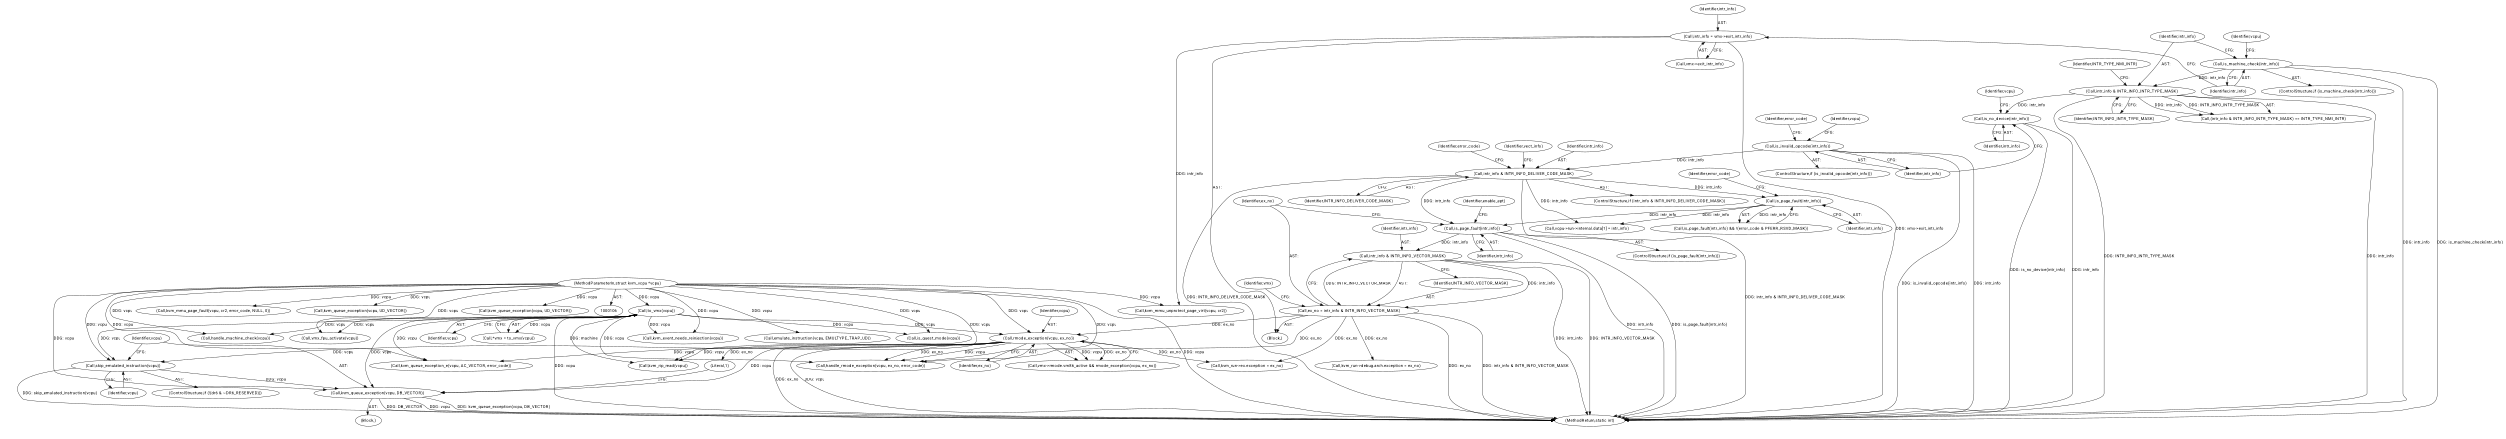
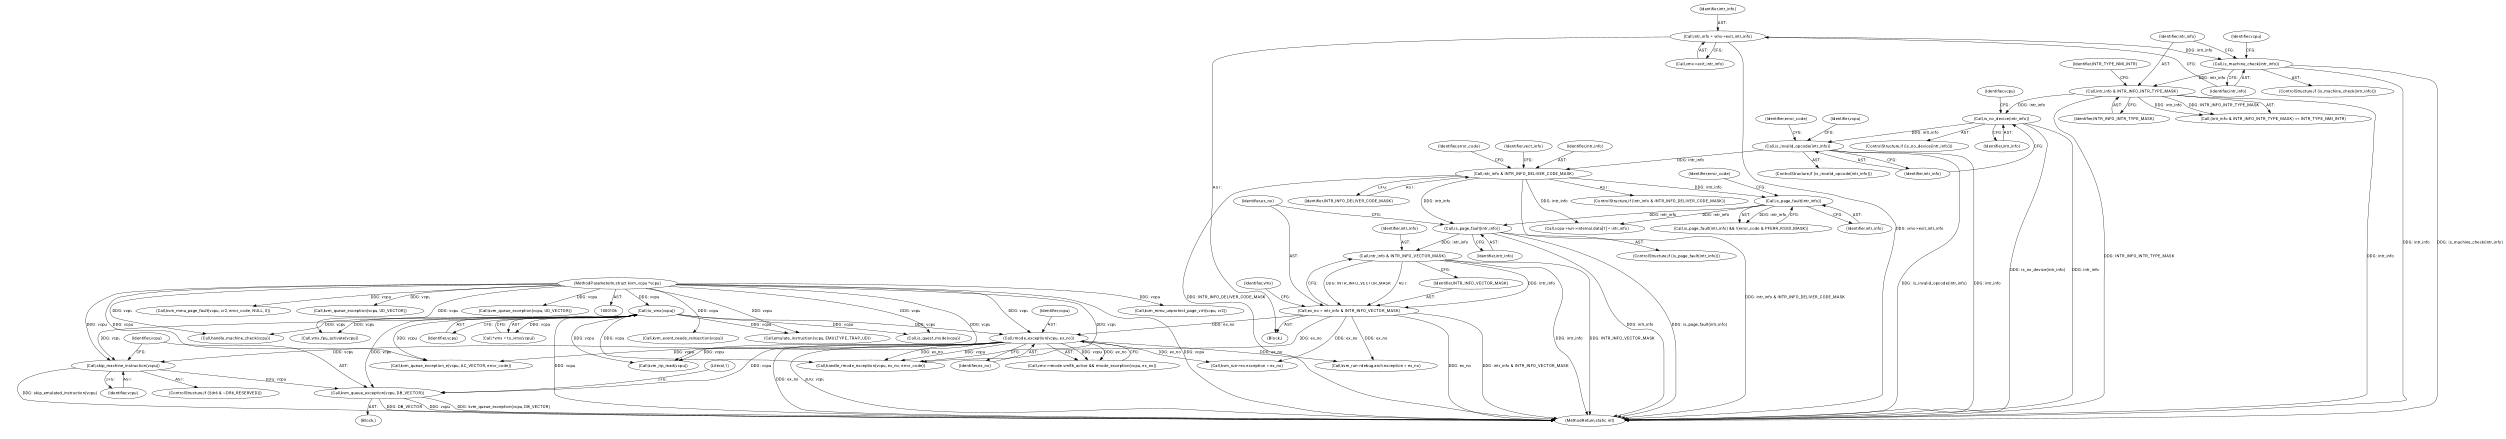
edge "(Call,intr_info = vmx->exit_intr_info)" -> "(Call,kvm_mmu_unprotect_page_virt(vcpu, cr2))": now "(Call,intr_info = vmx->exit_intr_info)" -> "(Call,is_machine_check(intr_info))"
edge "(Identifier,INTR_INFO_INTR_TYPE_MASK)" -> "(Call,intr_info & INTR_INFO_INTR_TYPE_MASK)": label "CFG: " -> "AST: "
edge "(Call,is_no_device(intr_info))" -> "(Call,is_invalid_opcode(intr_info))": added, label "DDG: intr_info"
node "(ControlStructure,if (is_no_device(intr_info)))": added
node "(Identifier,enable_ept)": removed
edge "(MethodParameterIn,struct kvm_vcpu *vcpu)" -> "(Call,kvm_queue_exception(vcpu, DB_VECTOR))": removed, label "DDG: vcpu"
edge "(Call,to_vmx(vcpu))" -> "(Call,kvm_event_needs_reinjection(vcpu))": now "(Call,to_vmx(vcpu))" -> "(Call,emulate_instruction(vcpu, EMULTYPE_TRAP_UD))"
edge "(Call,to_vmx(vcpu))" -> "(Call,kvm_rip_read(vcpu))": label "DDG: machine" -> "DDG: vcpu"
edge "(Call,rmode_exception(vcpu, ex_no))" -> "(Literal,1)": now "(Call,rmode_exception(vcpu, ex_no))" -> "(Call,kvm_run->debug.arch.exception = ex_no)"
node "(Call,skip_emulated_instruction(vcpu))": label "(Call,skip_emulated_instruction(vcpu))" -> "(Call,skip_machine_instruction(vcpu))"
